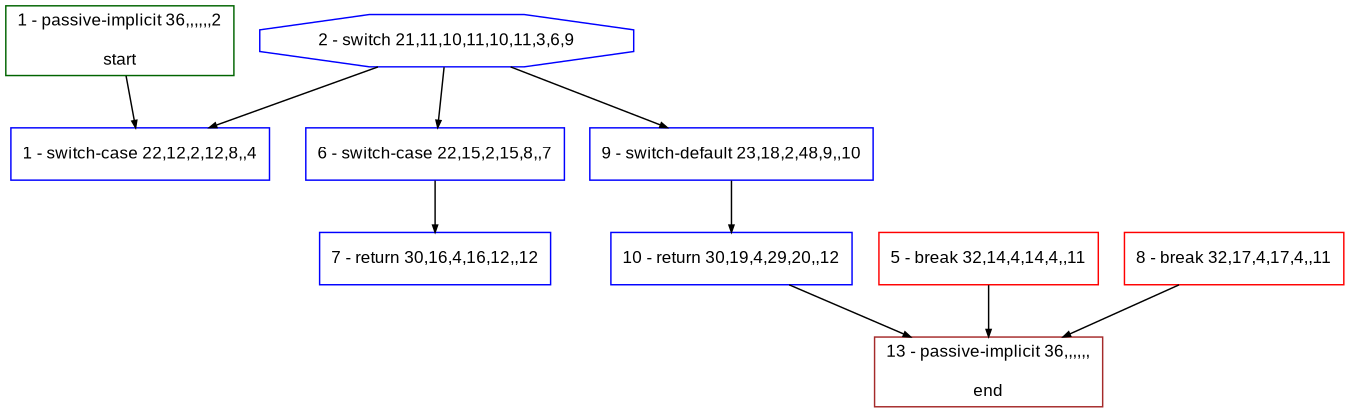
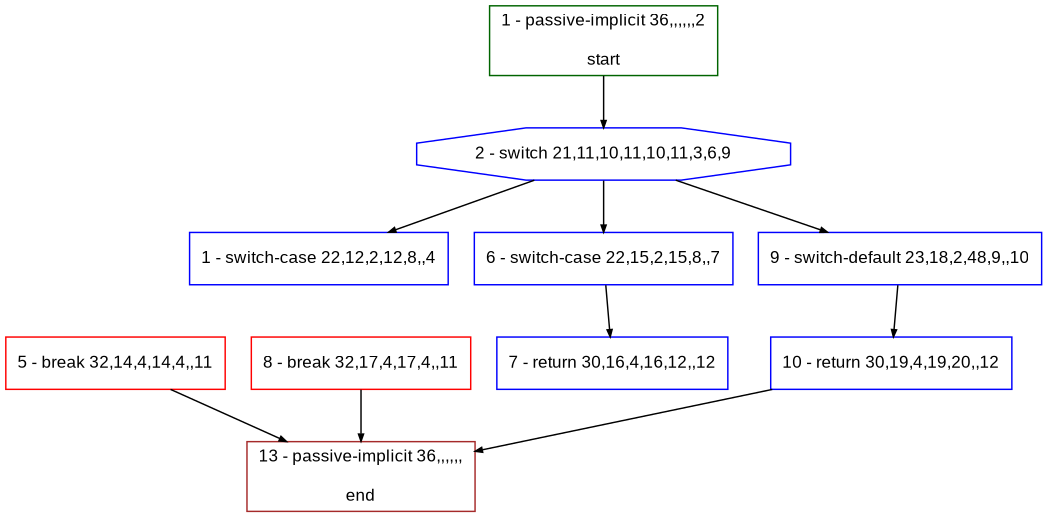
edge "1 - passive-implicit 36,,,,,,2 start" -> "1 - switch-case 22,12,2,12,8,,4": now "1 - passive-implicit 36,,,,,,2 start" -> "2 - switch 21,11,10,11,10,11,3,6,9"
node "10 - return 30,19,4,29,20,,12": label "10 - return 30,19,4,29,20,,12" -> "10 - return 30,19,4,19,20,,12"
